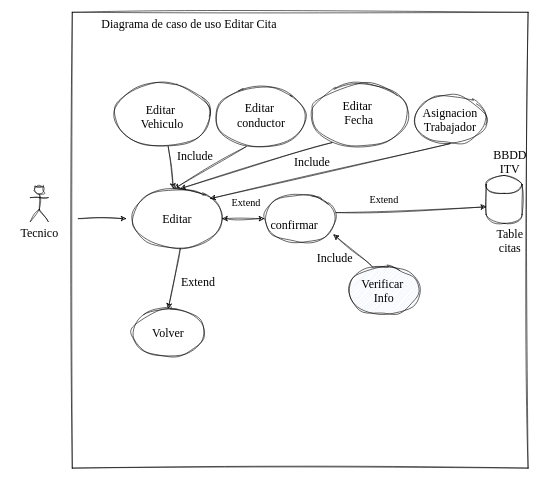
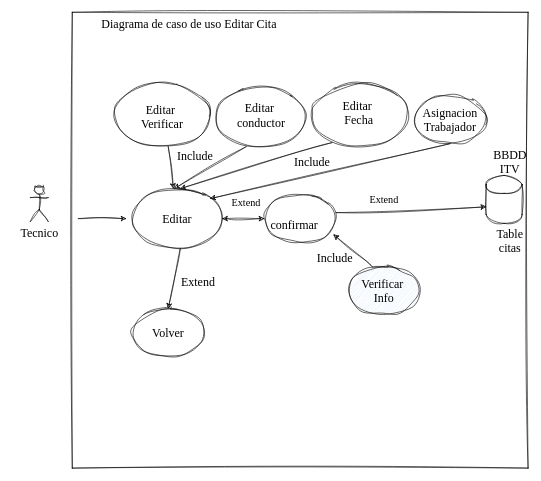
node "Editar Vehiculo": label "Editar Vehiculo" -> "Editar Verificar"
